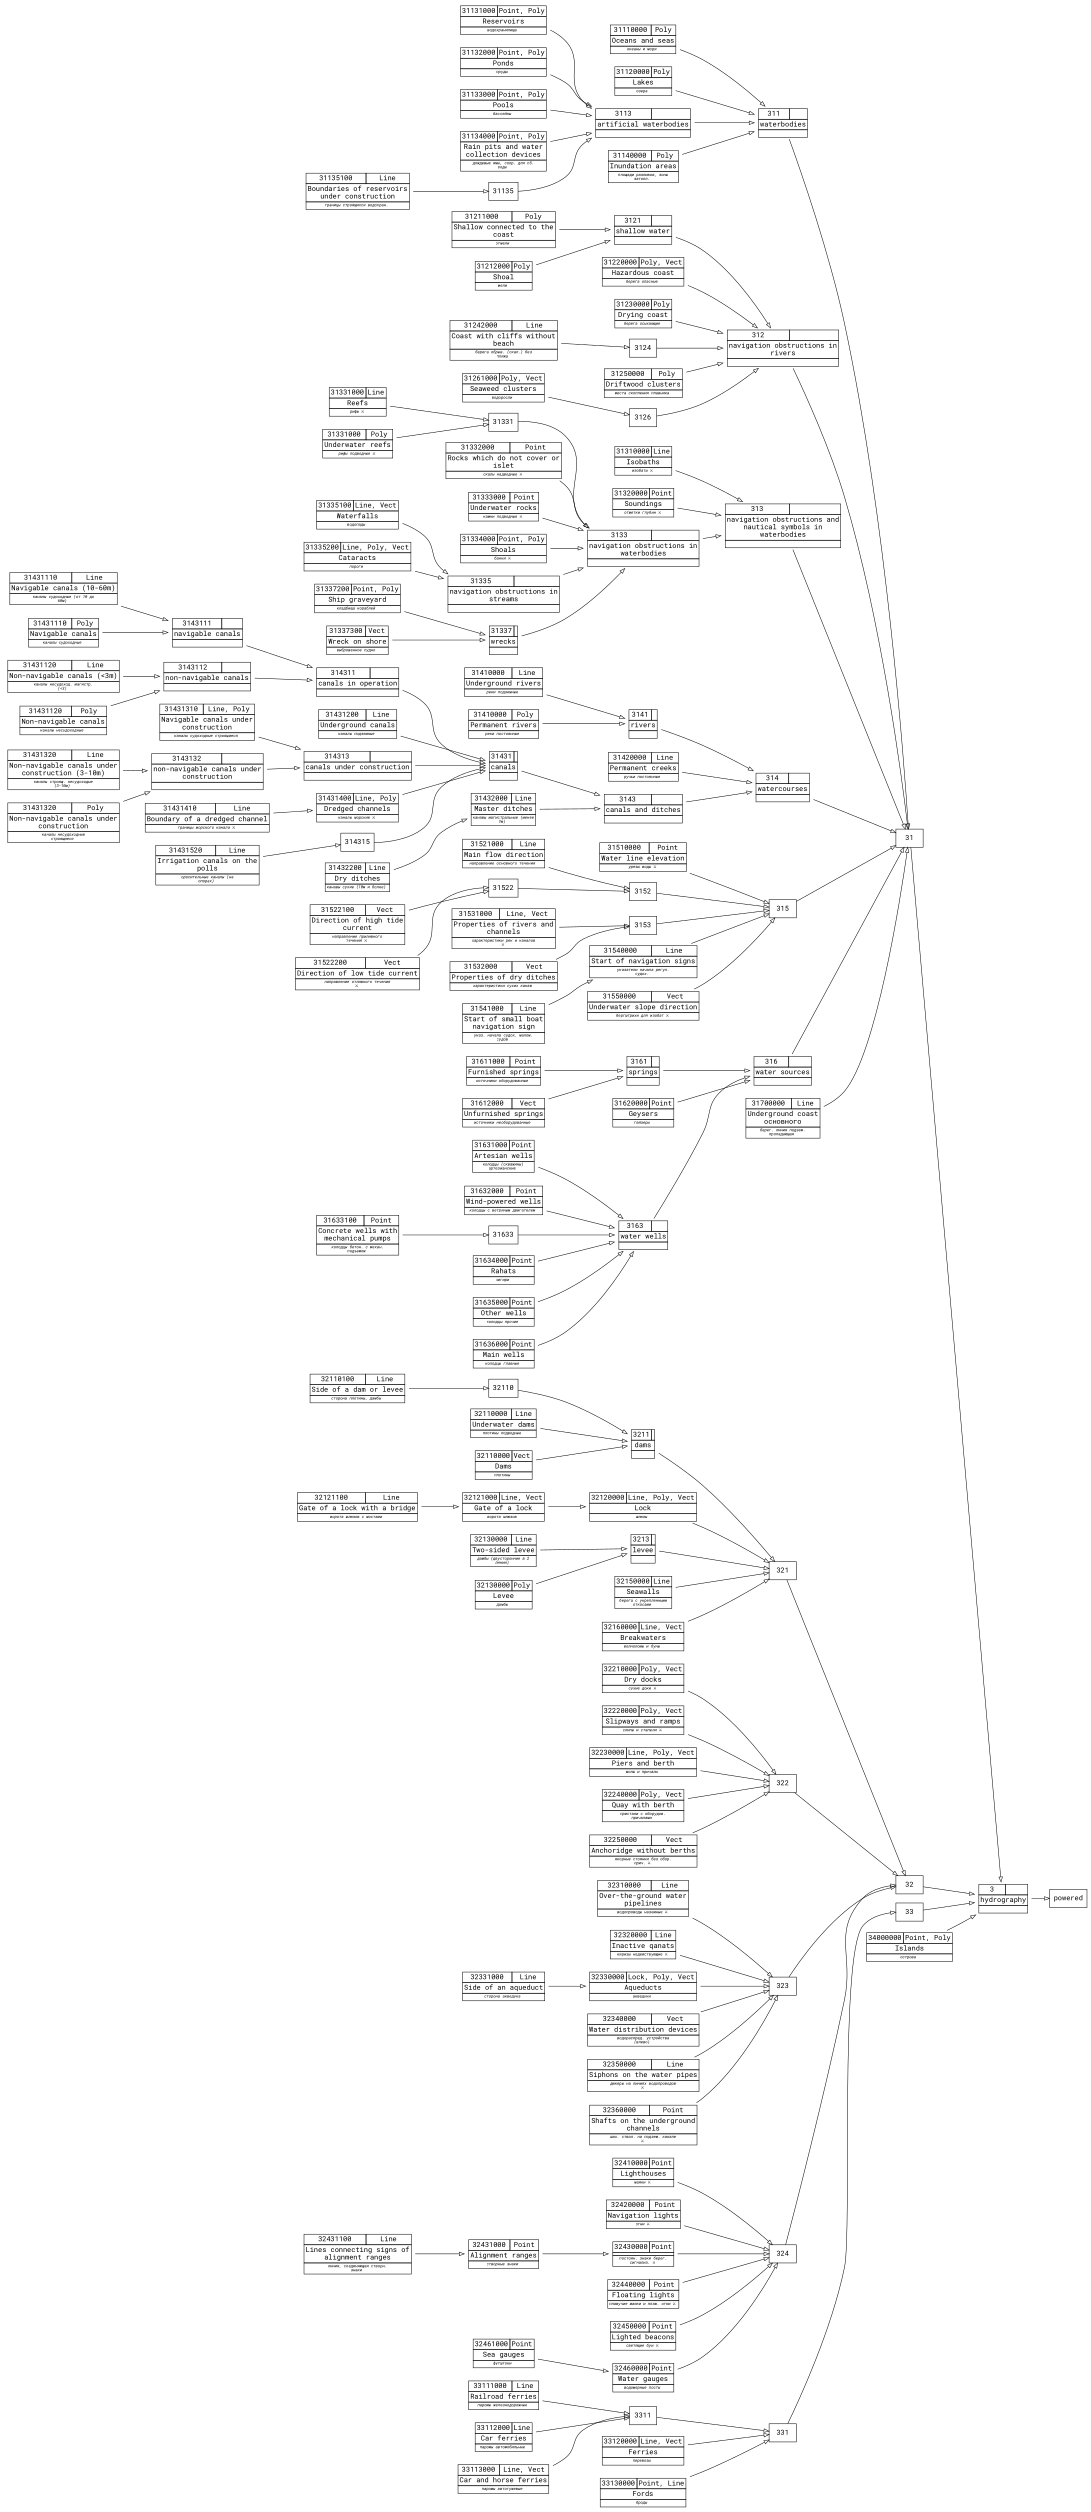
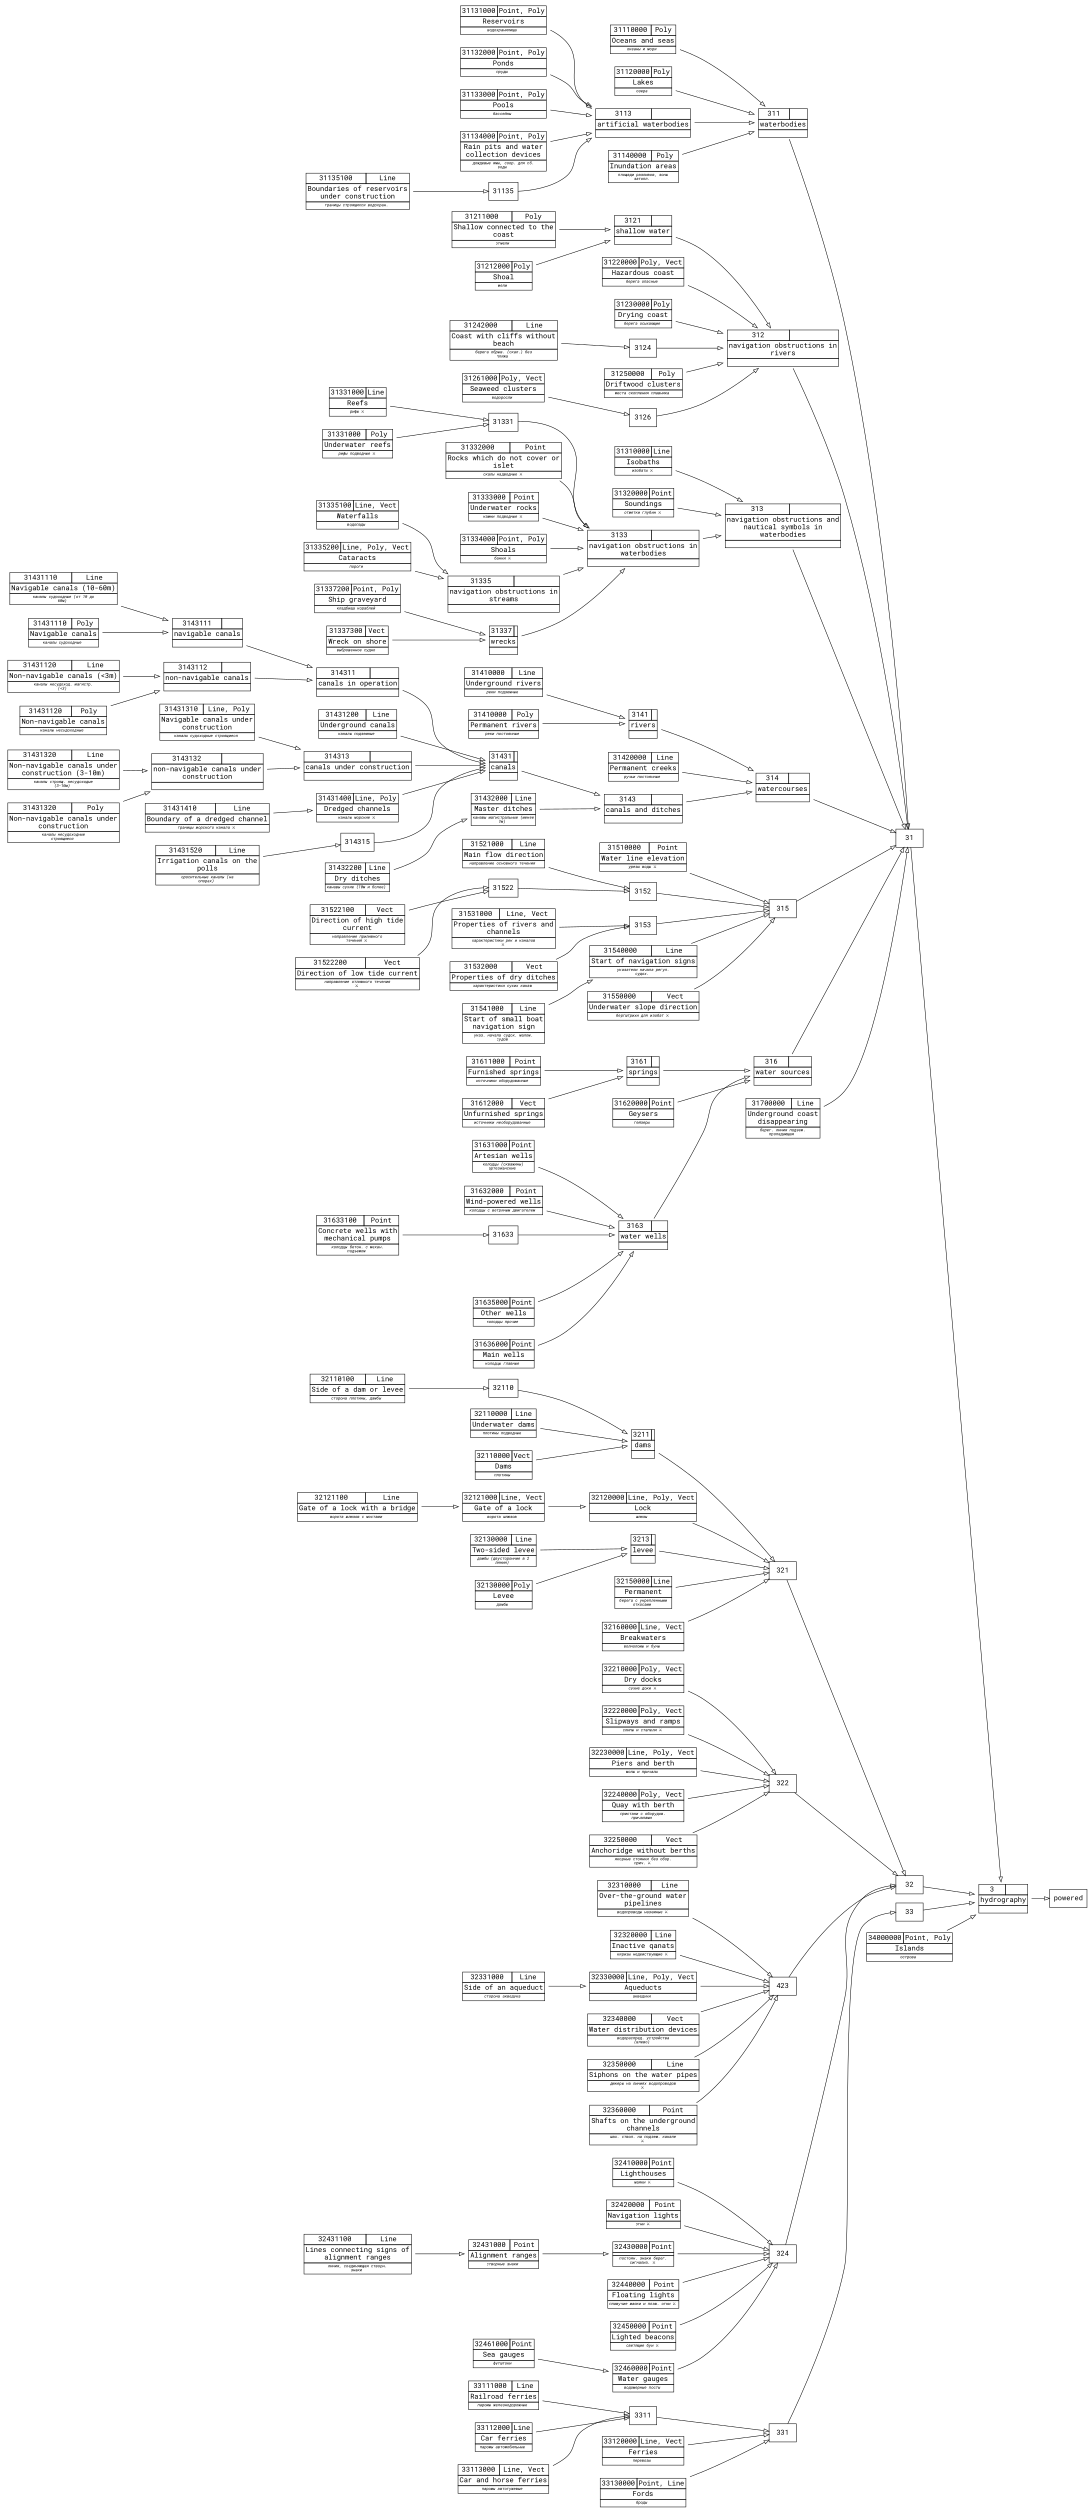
node "31700000": text "основного" -> "disappearing"
node "31634000": removed
node "32150000": text "Seawalls" -> "Permanent"
node "32330000": text "Lock, Poly, Vect" -> "Line, Poly, Vect"
node "323": label "323" -> "423"
